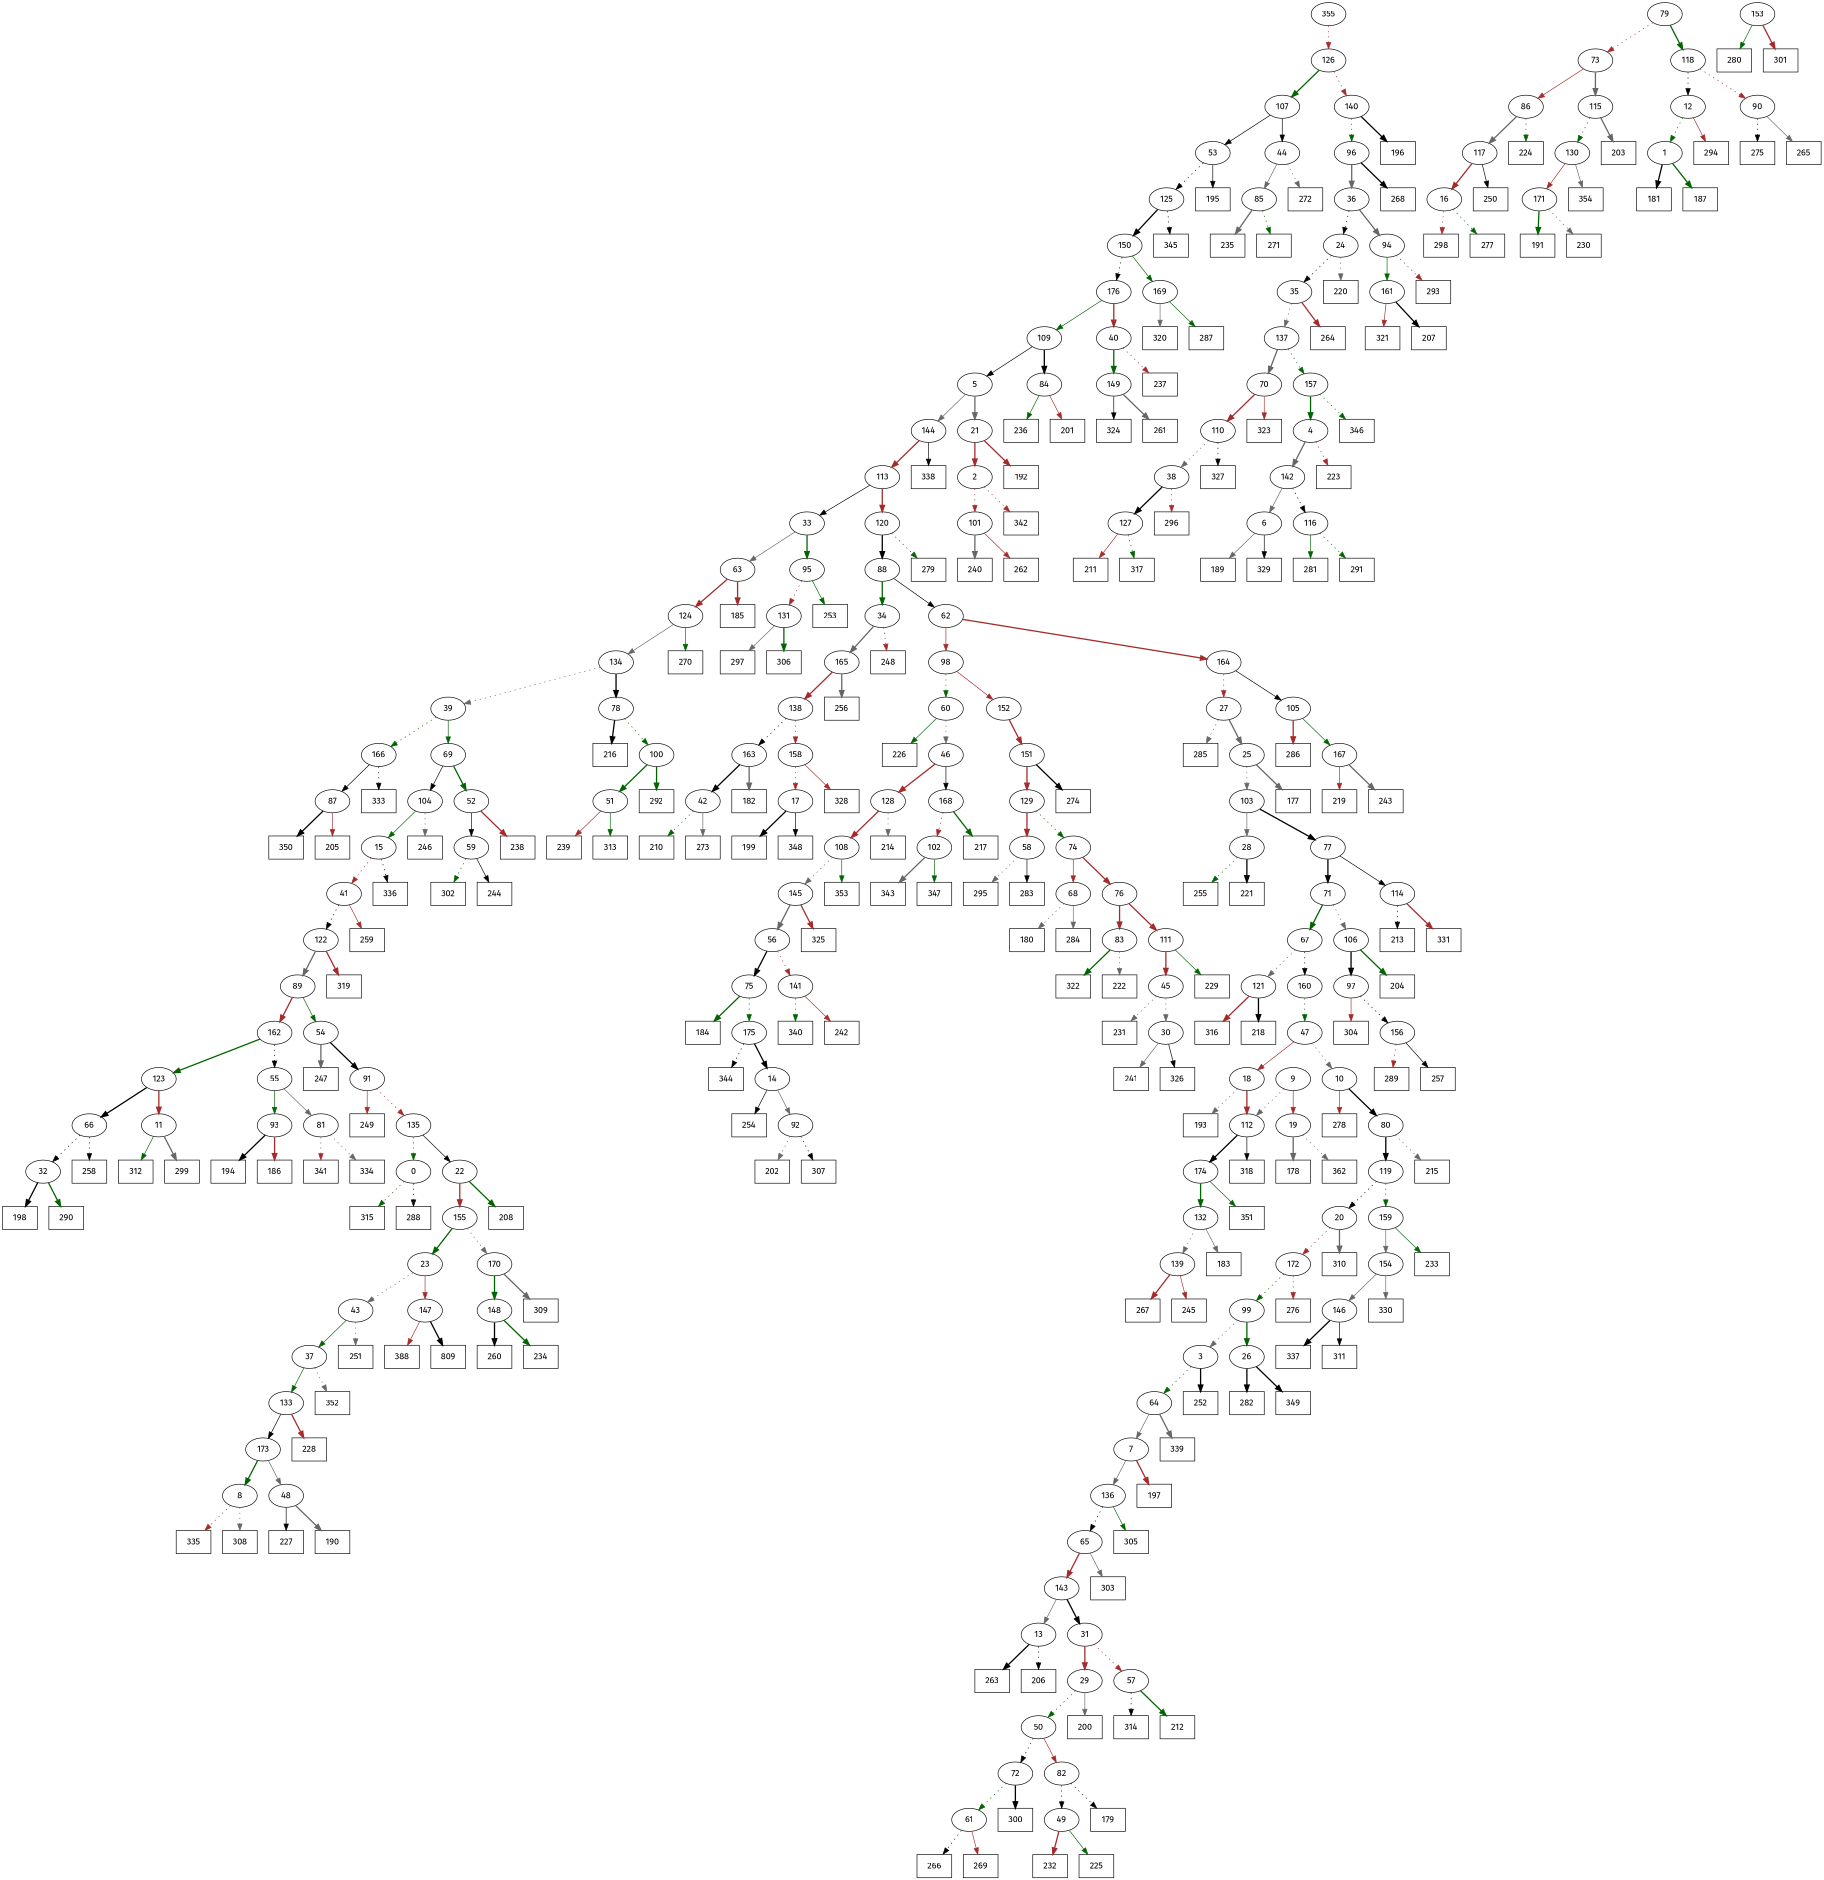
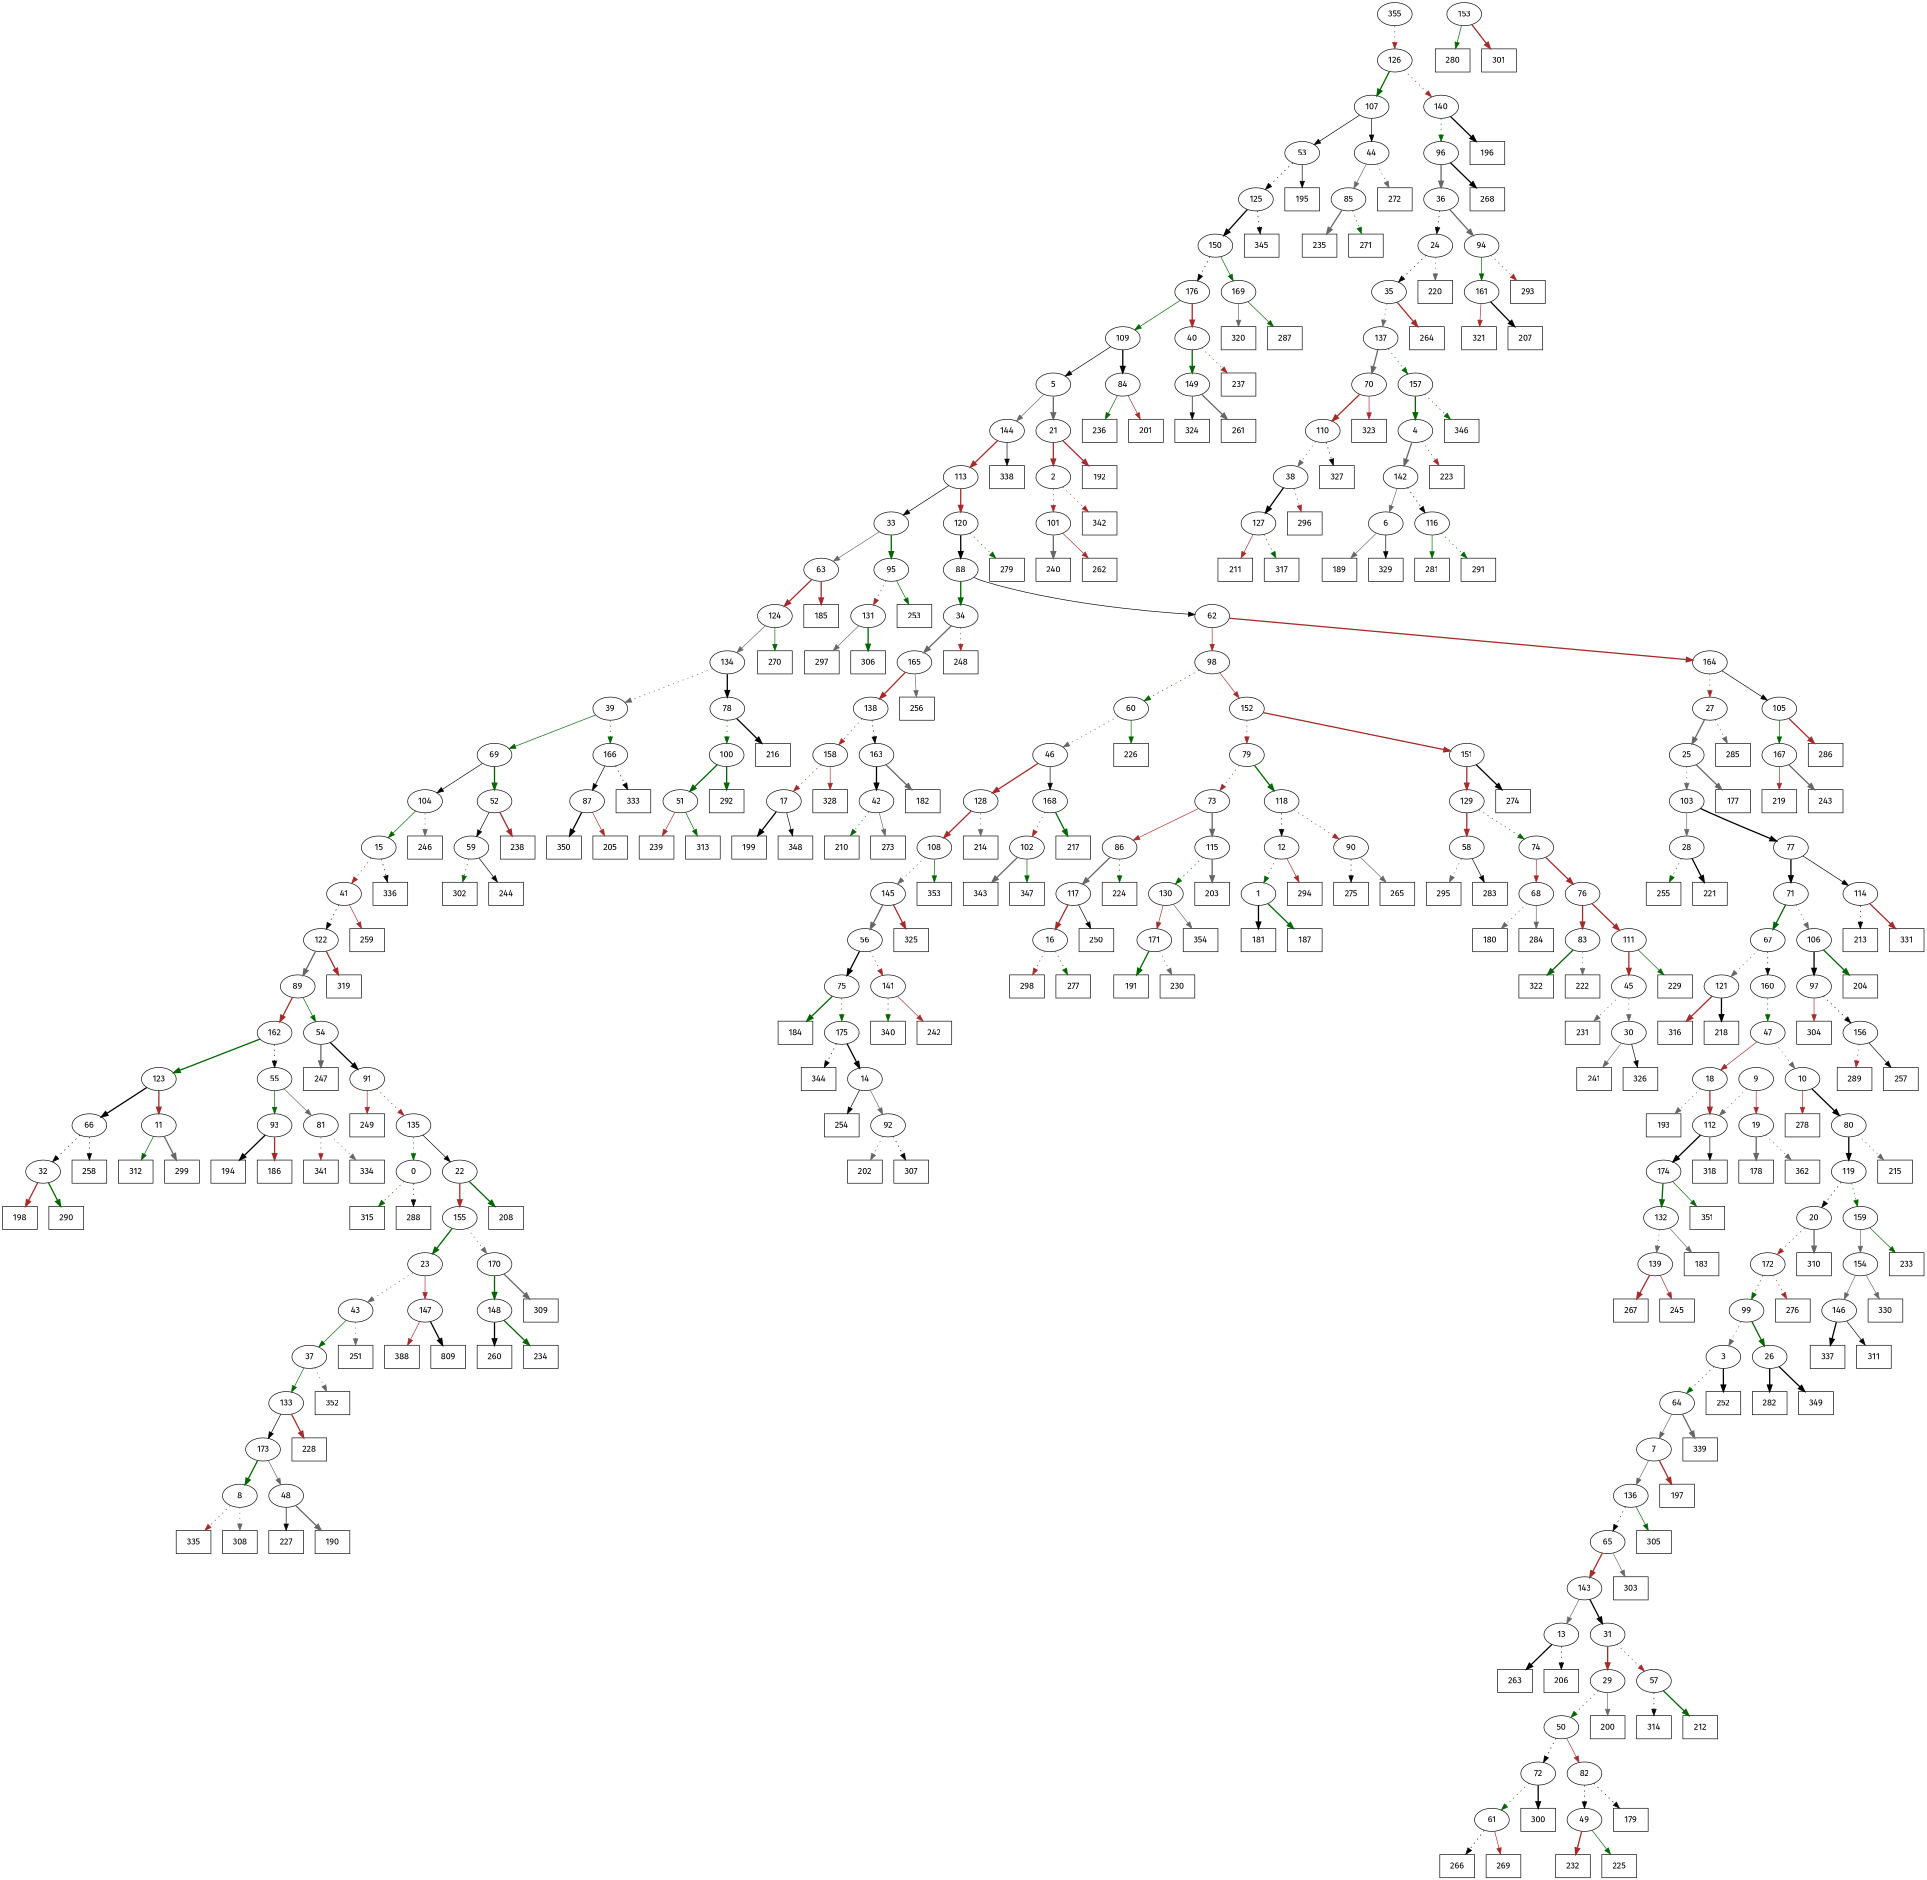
edge "165" -> "256": style bold -> solid
edge "152" -> "79": added
edge "32" -> "198": color black -> brown
